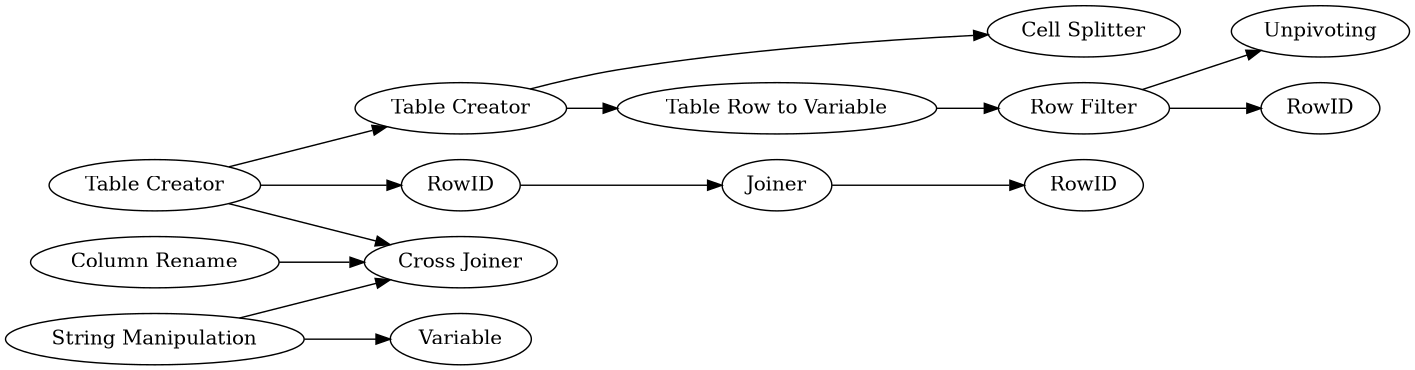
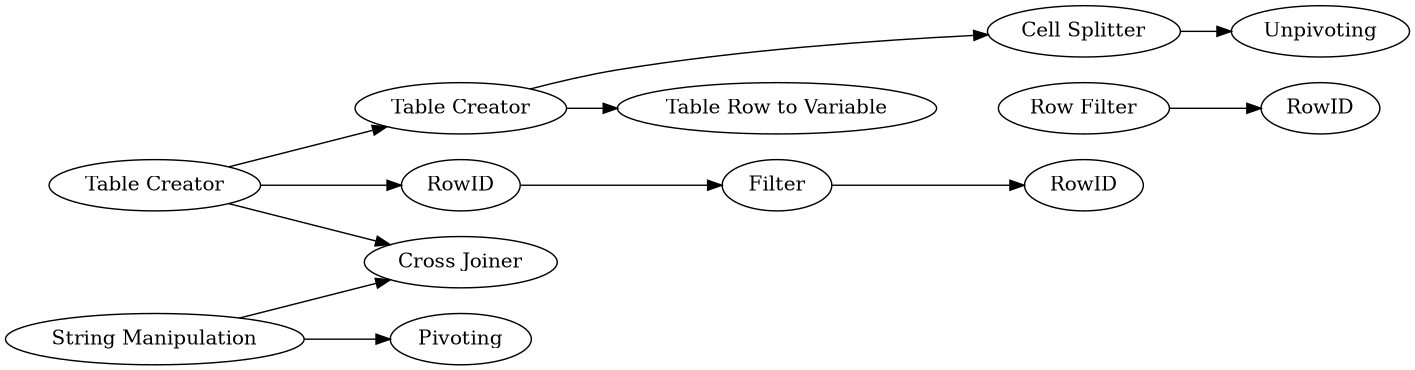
edge "Row Filter" -> "Unpivoting": now "Cell Splitter" -> "Unpivoting"
edge "Table Row to Variable" -> "Row Filter": removed
node "Joiner": label "Joiner" -> "Filter"
node "Column Rename": removed
node "Variable": label "Variable" -> "Pivoting"
